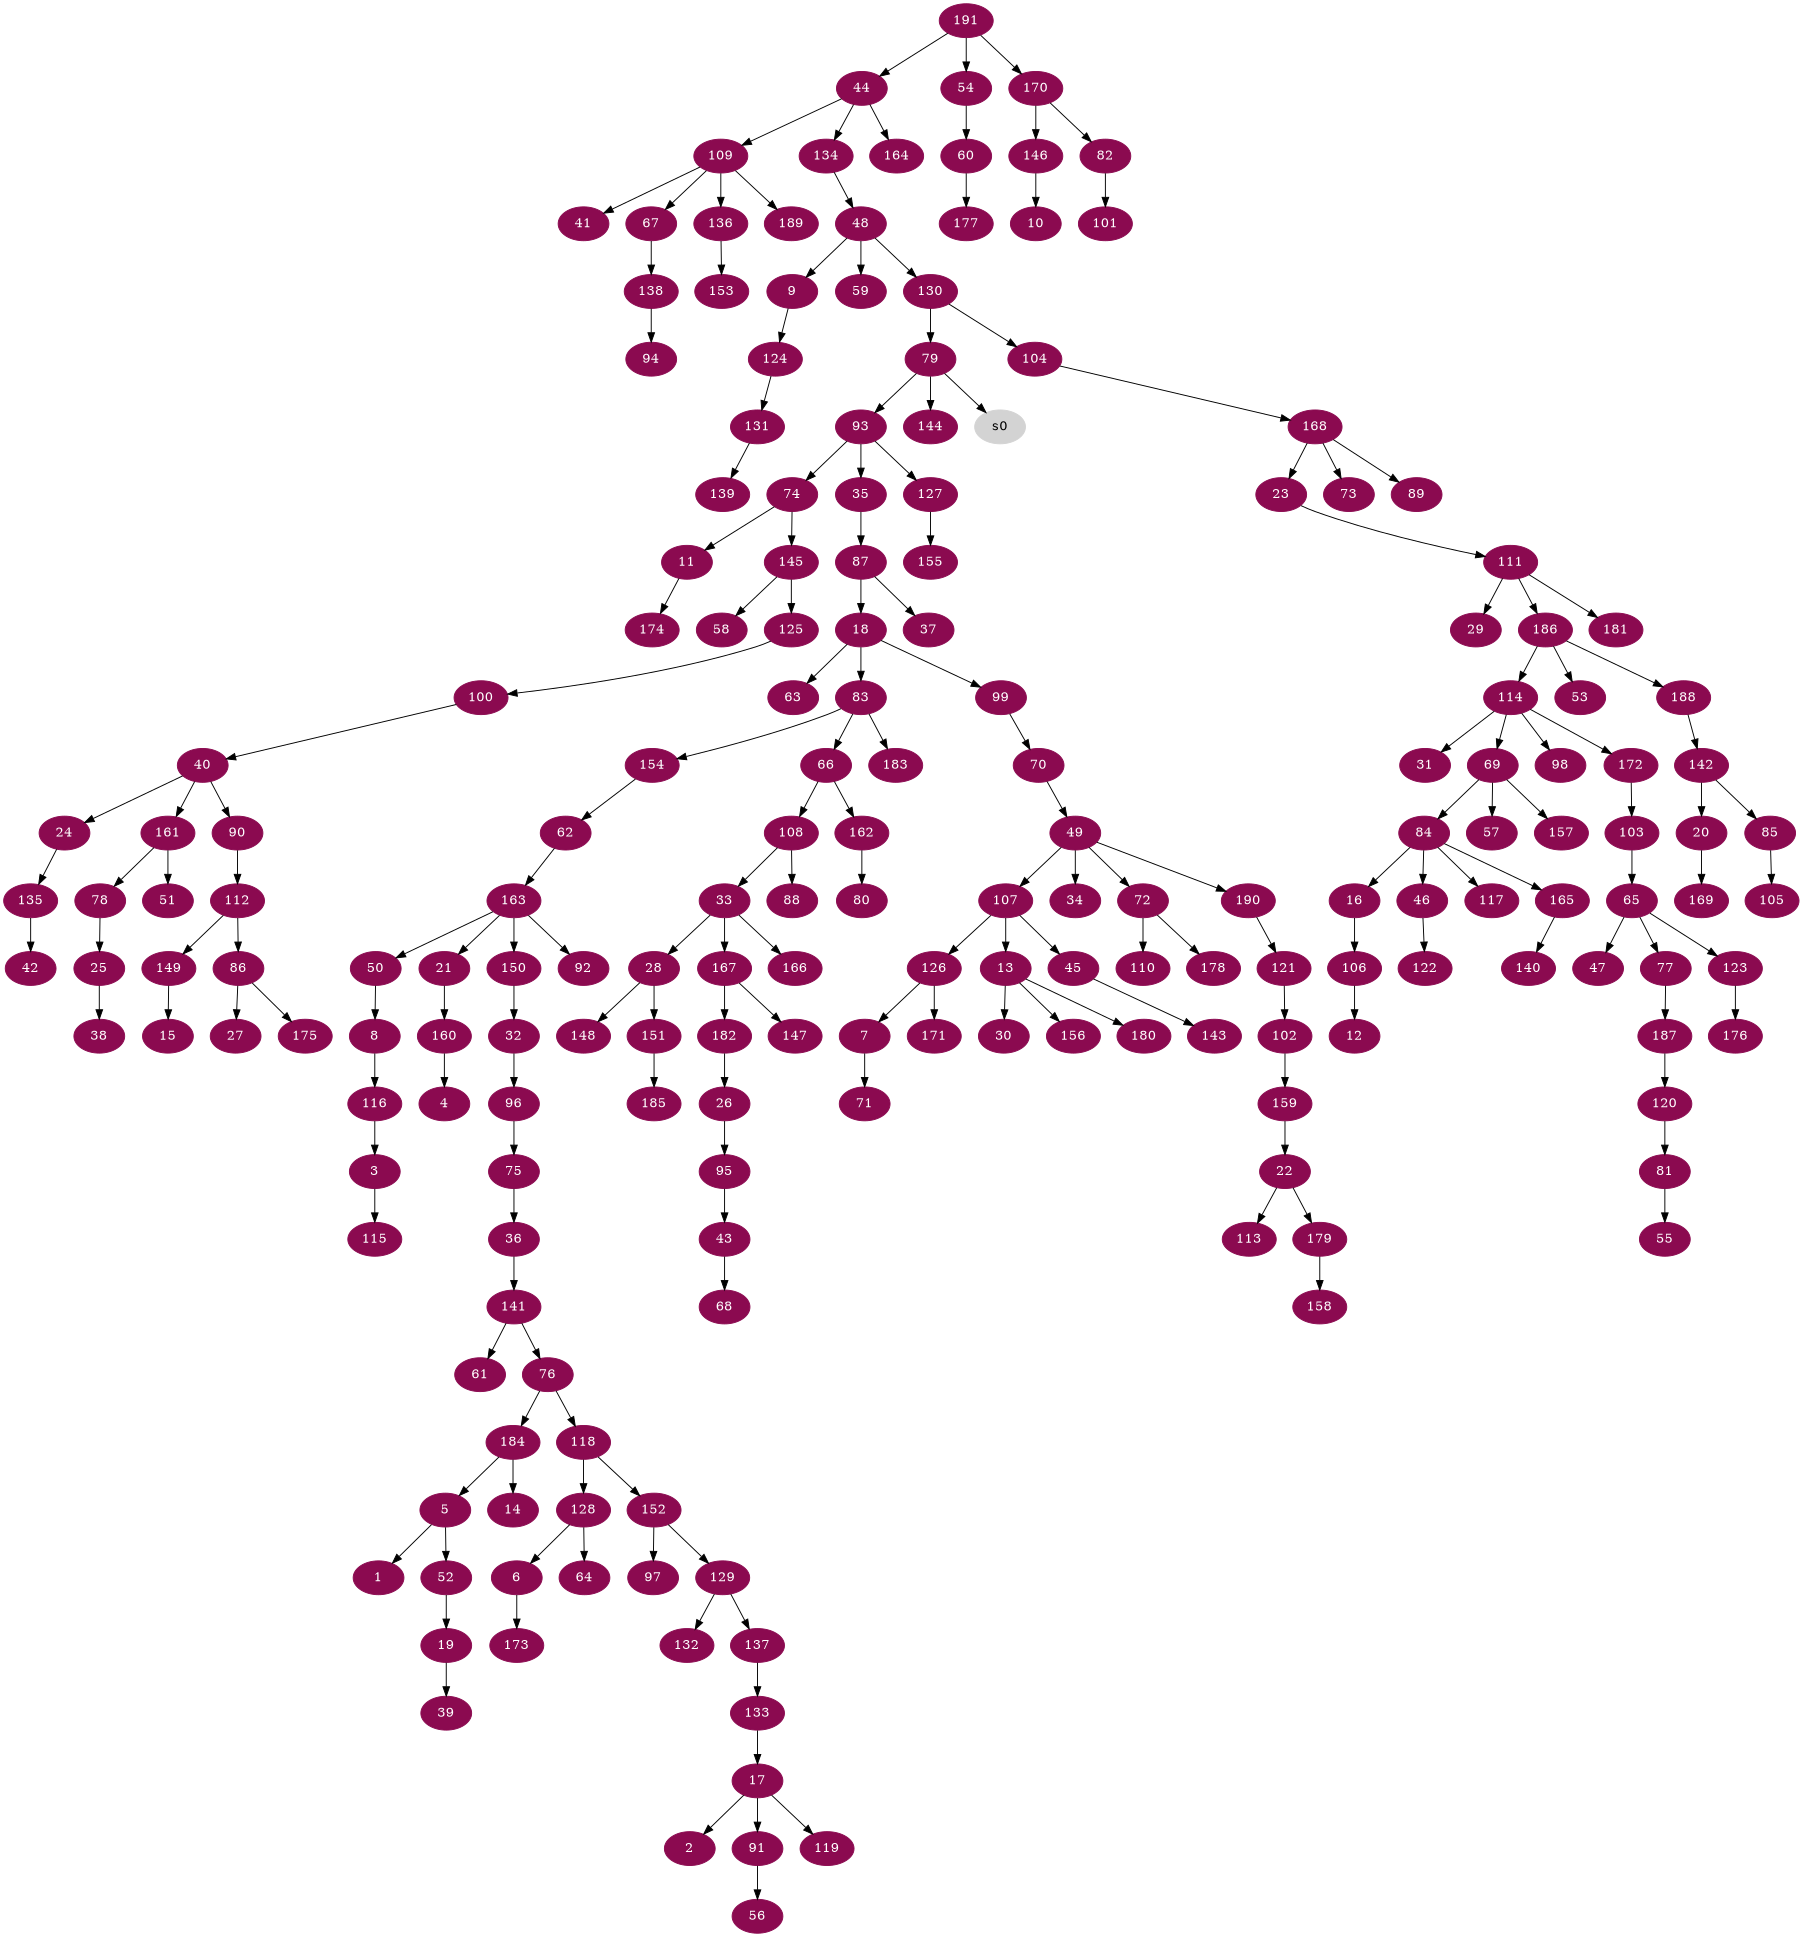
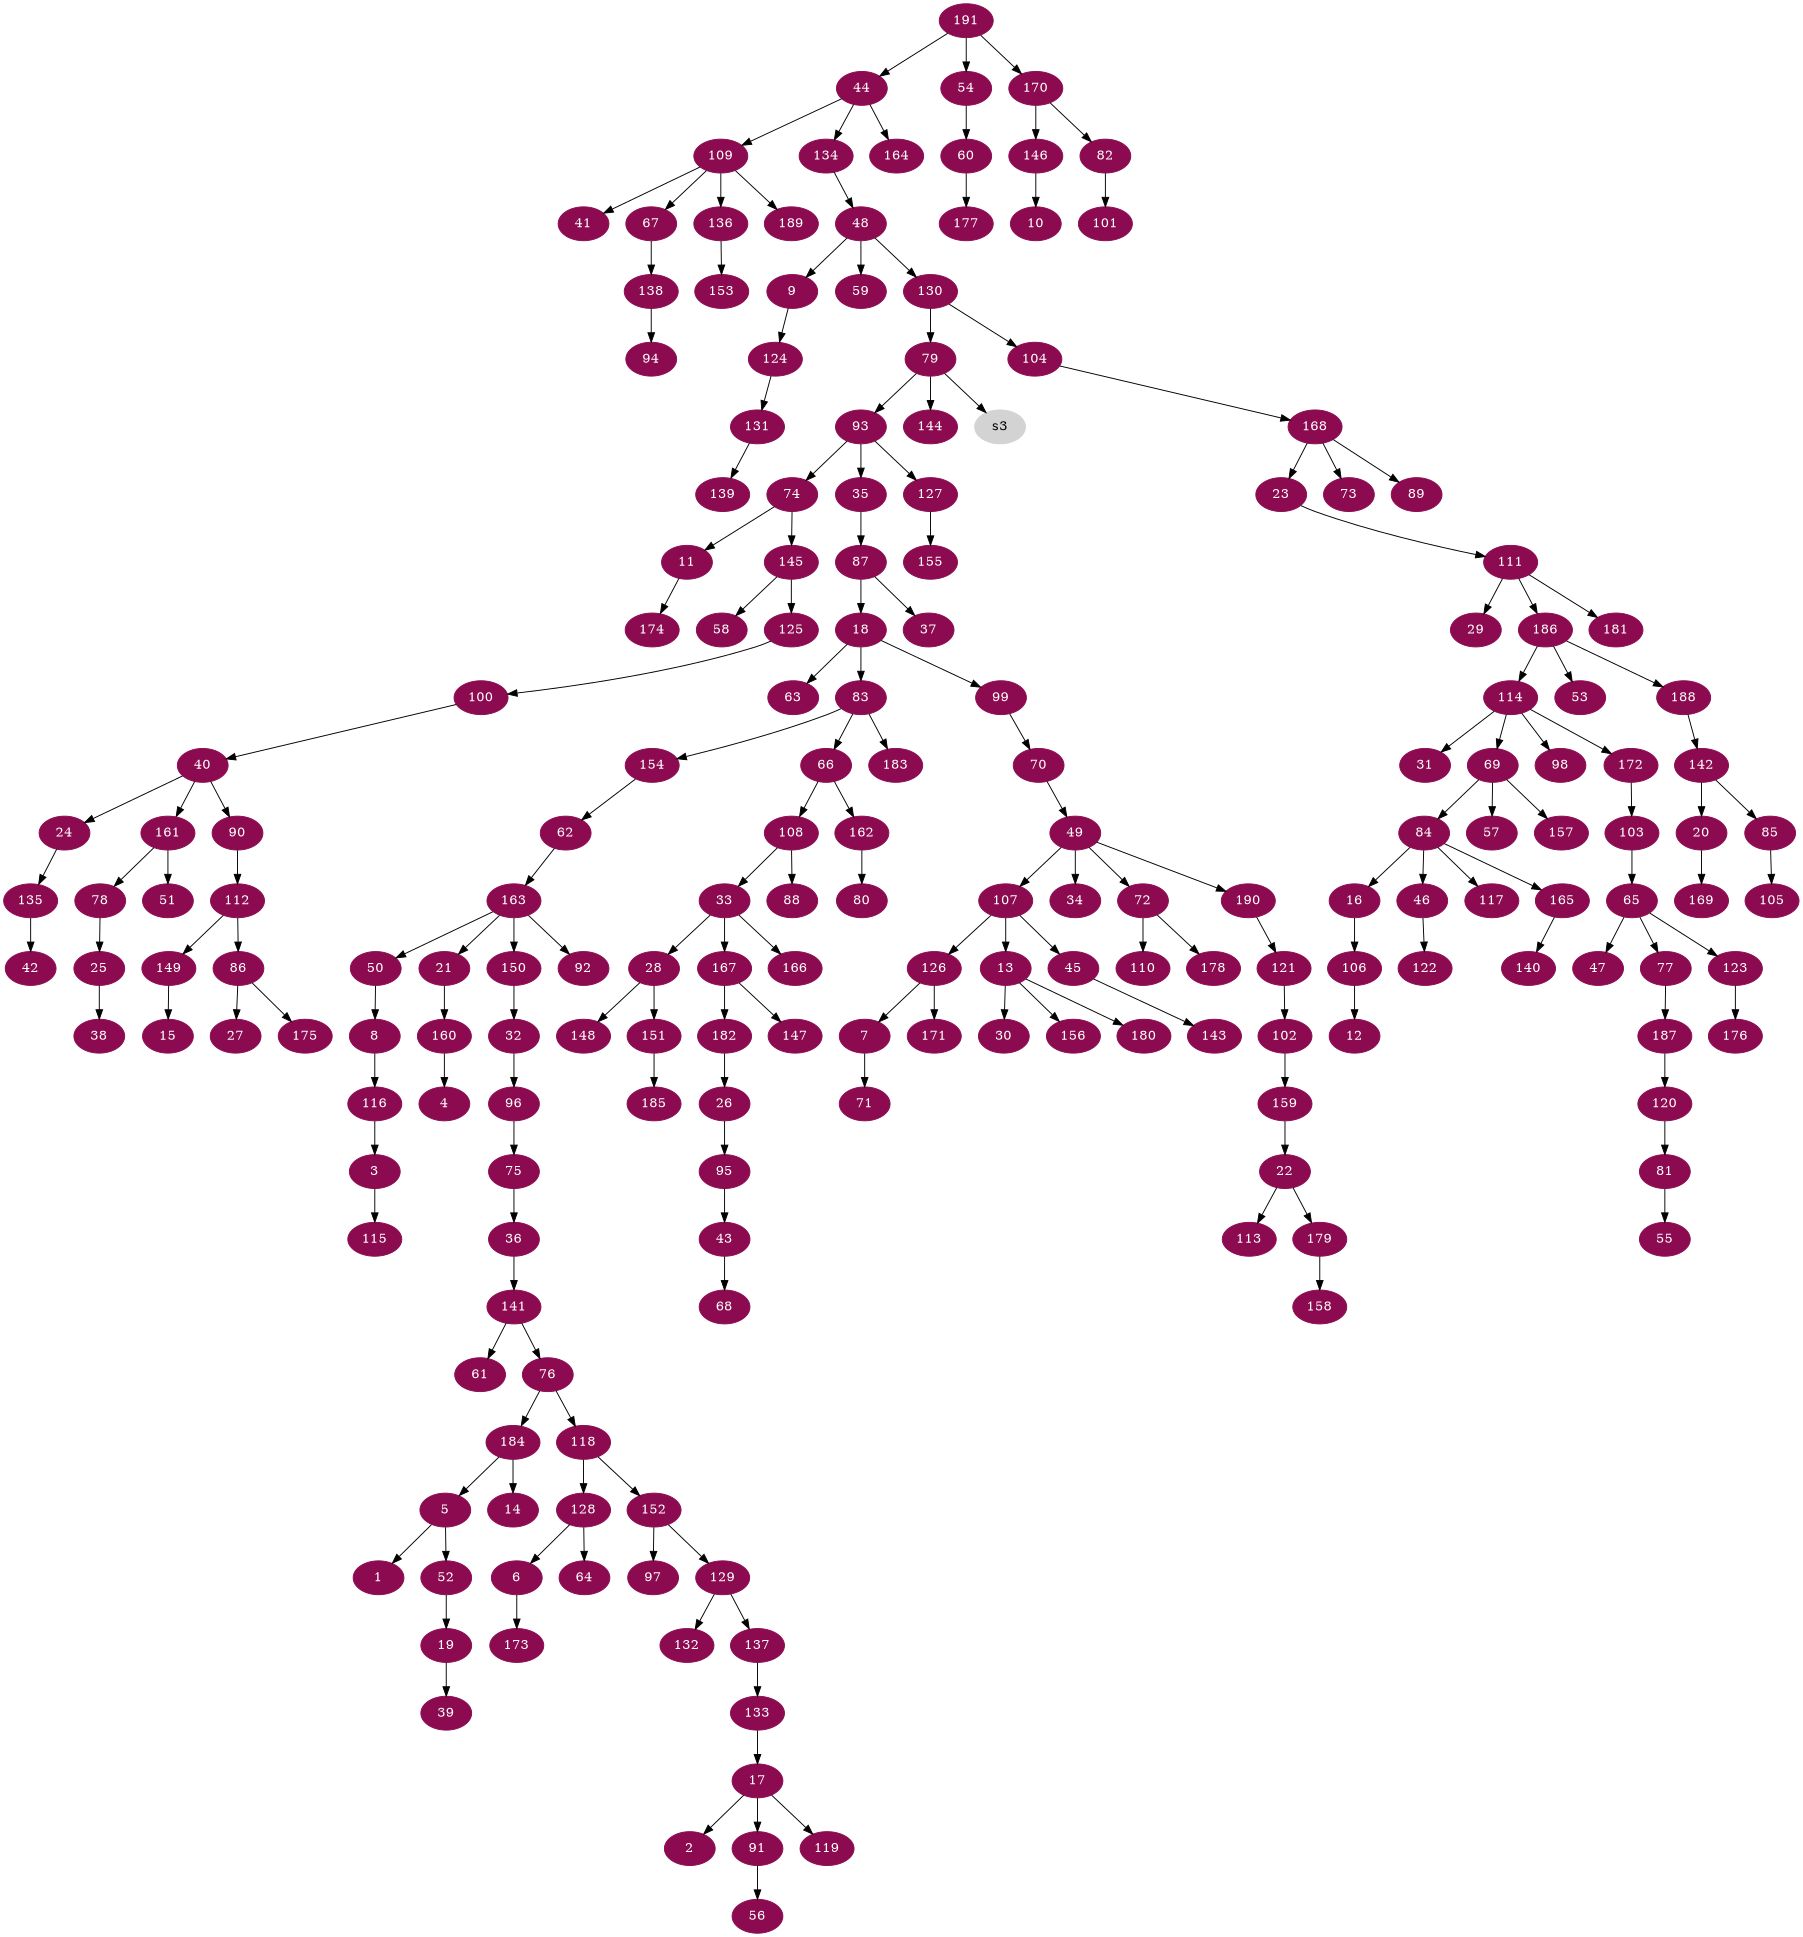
node "s0": label "s0" -> "s3"
